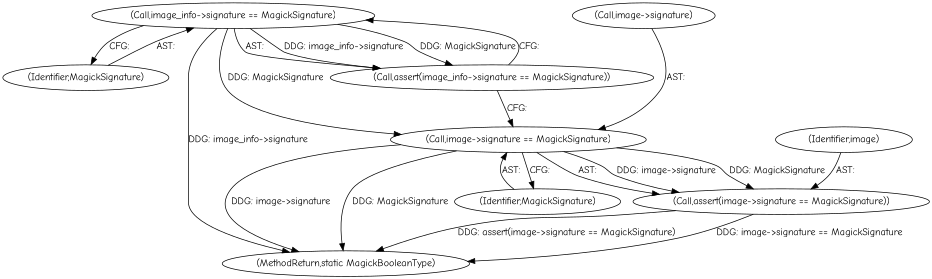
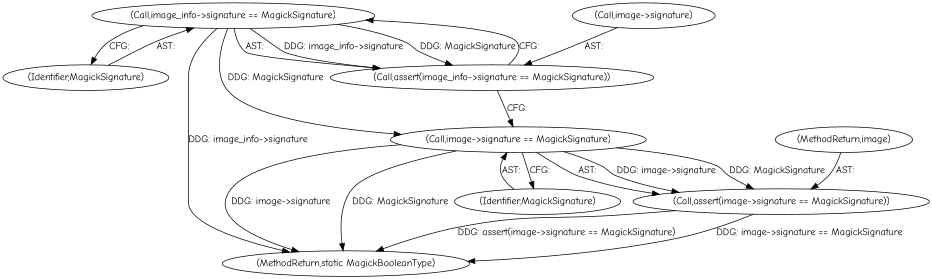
edge "(Call,image->signature)" -> "(Call,image->signature == MagickSignature)": now "(Call,image->signature)" -> "(Call,assert(image_info->signature == MagickSignature))"
node "(Identifier,image)": label "(Identifier,image)" -> "(MethodReturn,image)"
